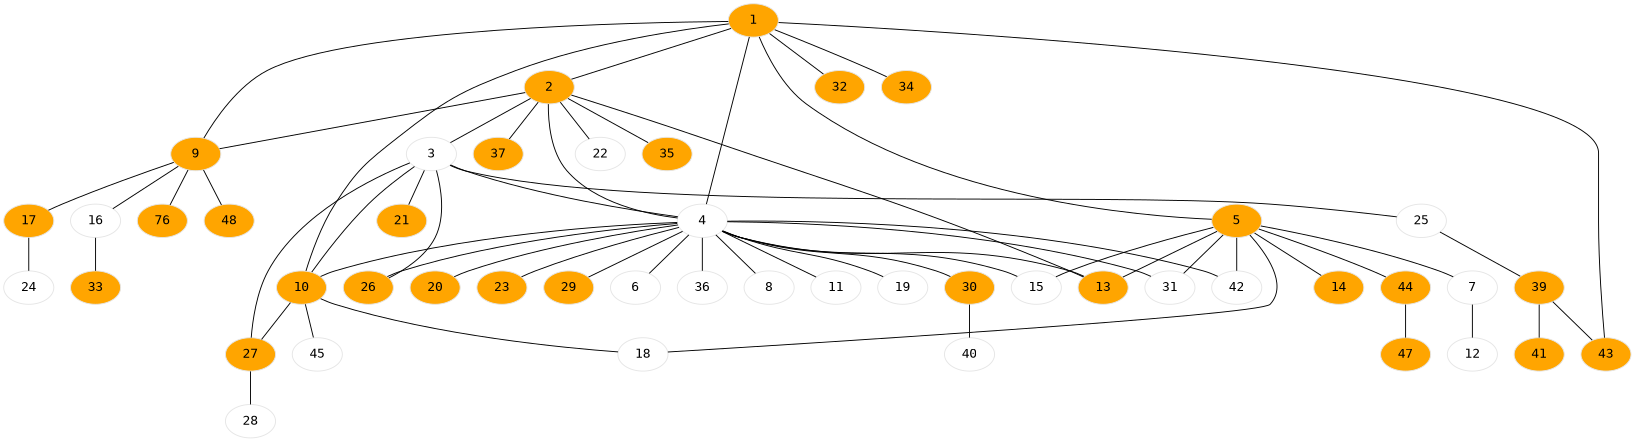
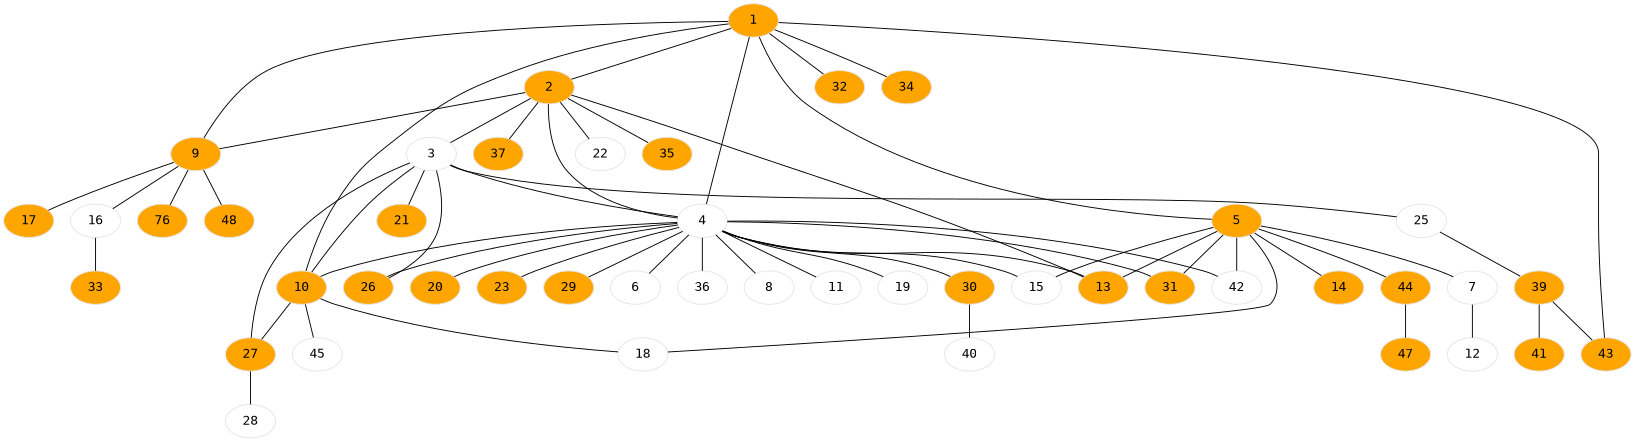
node "24": removed
node "31": fillcolor white -> orange
